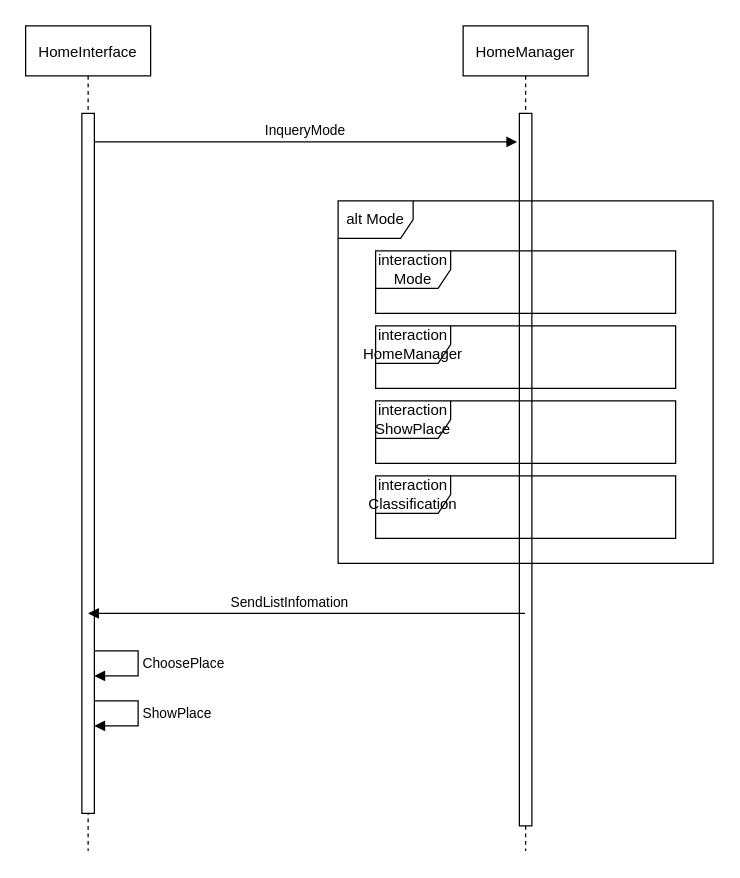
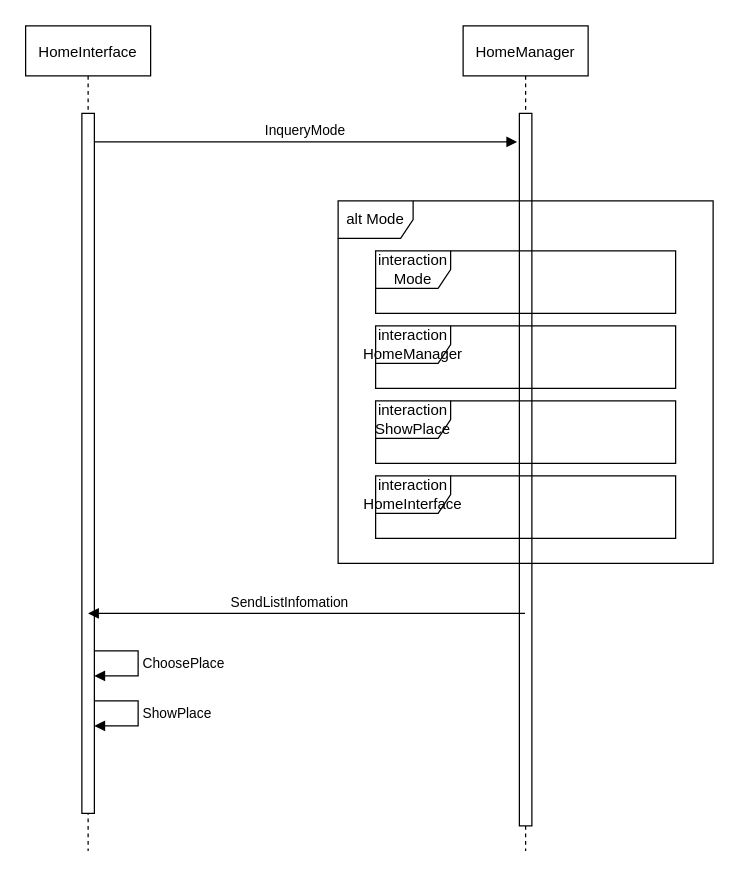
node "interaction Classification": label "interaction Classification" -> "interaction HomeInterface"
